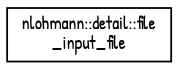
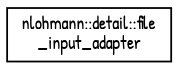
node "nlohmann::detail::file _input_file": label "nlohmann::detail::file _input_file" -> "nlohmann::detail::file _input_adapter"
